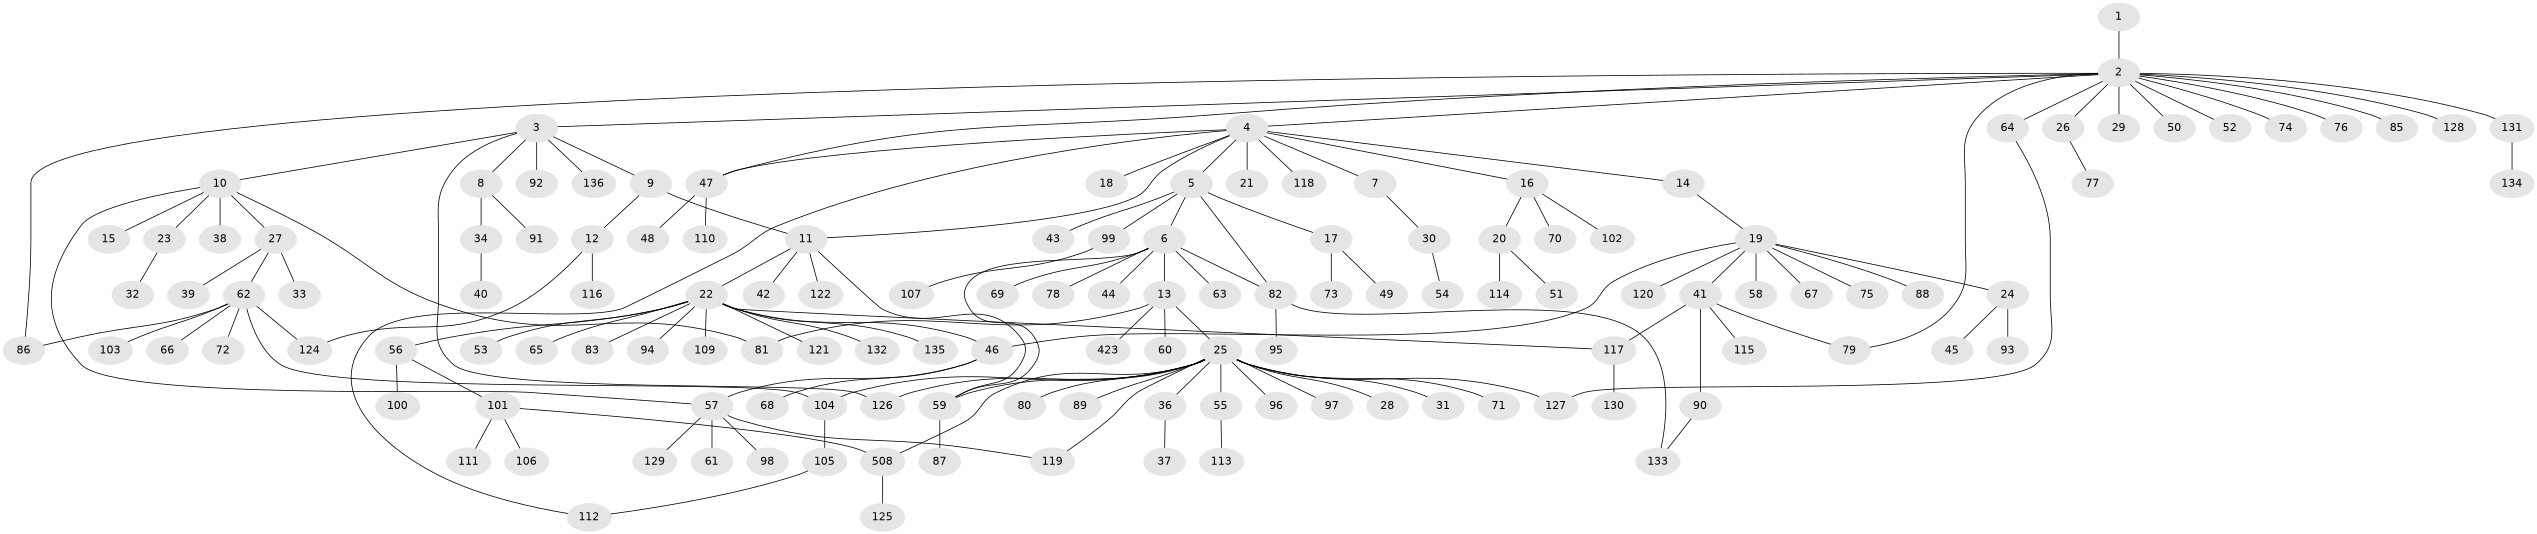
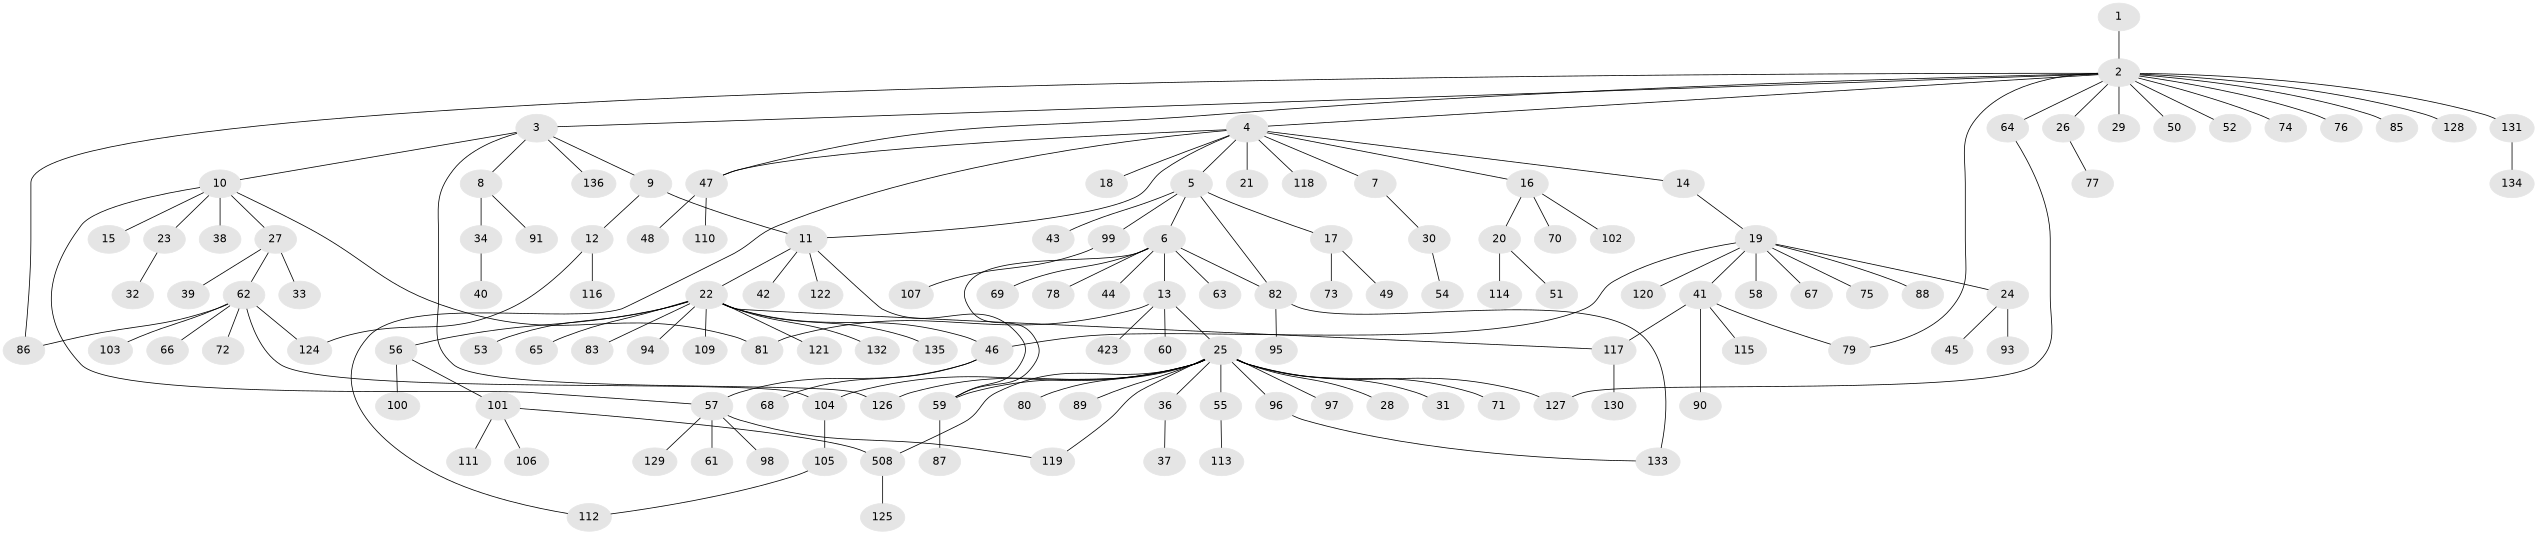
node "92": removed
edge "90" -- "133": now "96" -- "133"
